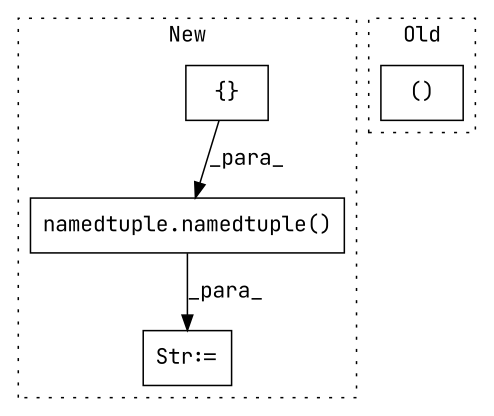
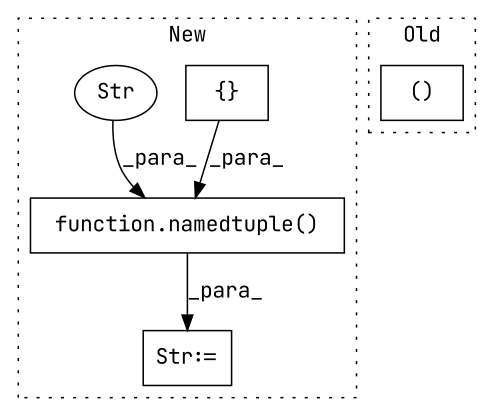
node "Str": added
node "namedtuple.namedtuple()": label "namedtuple.namedtuple()" -> "function.namedtuple()"
